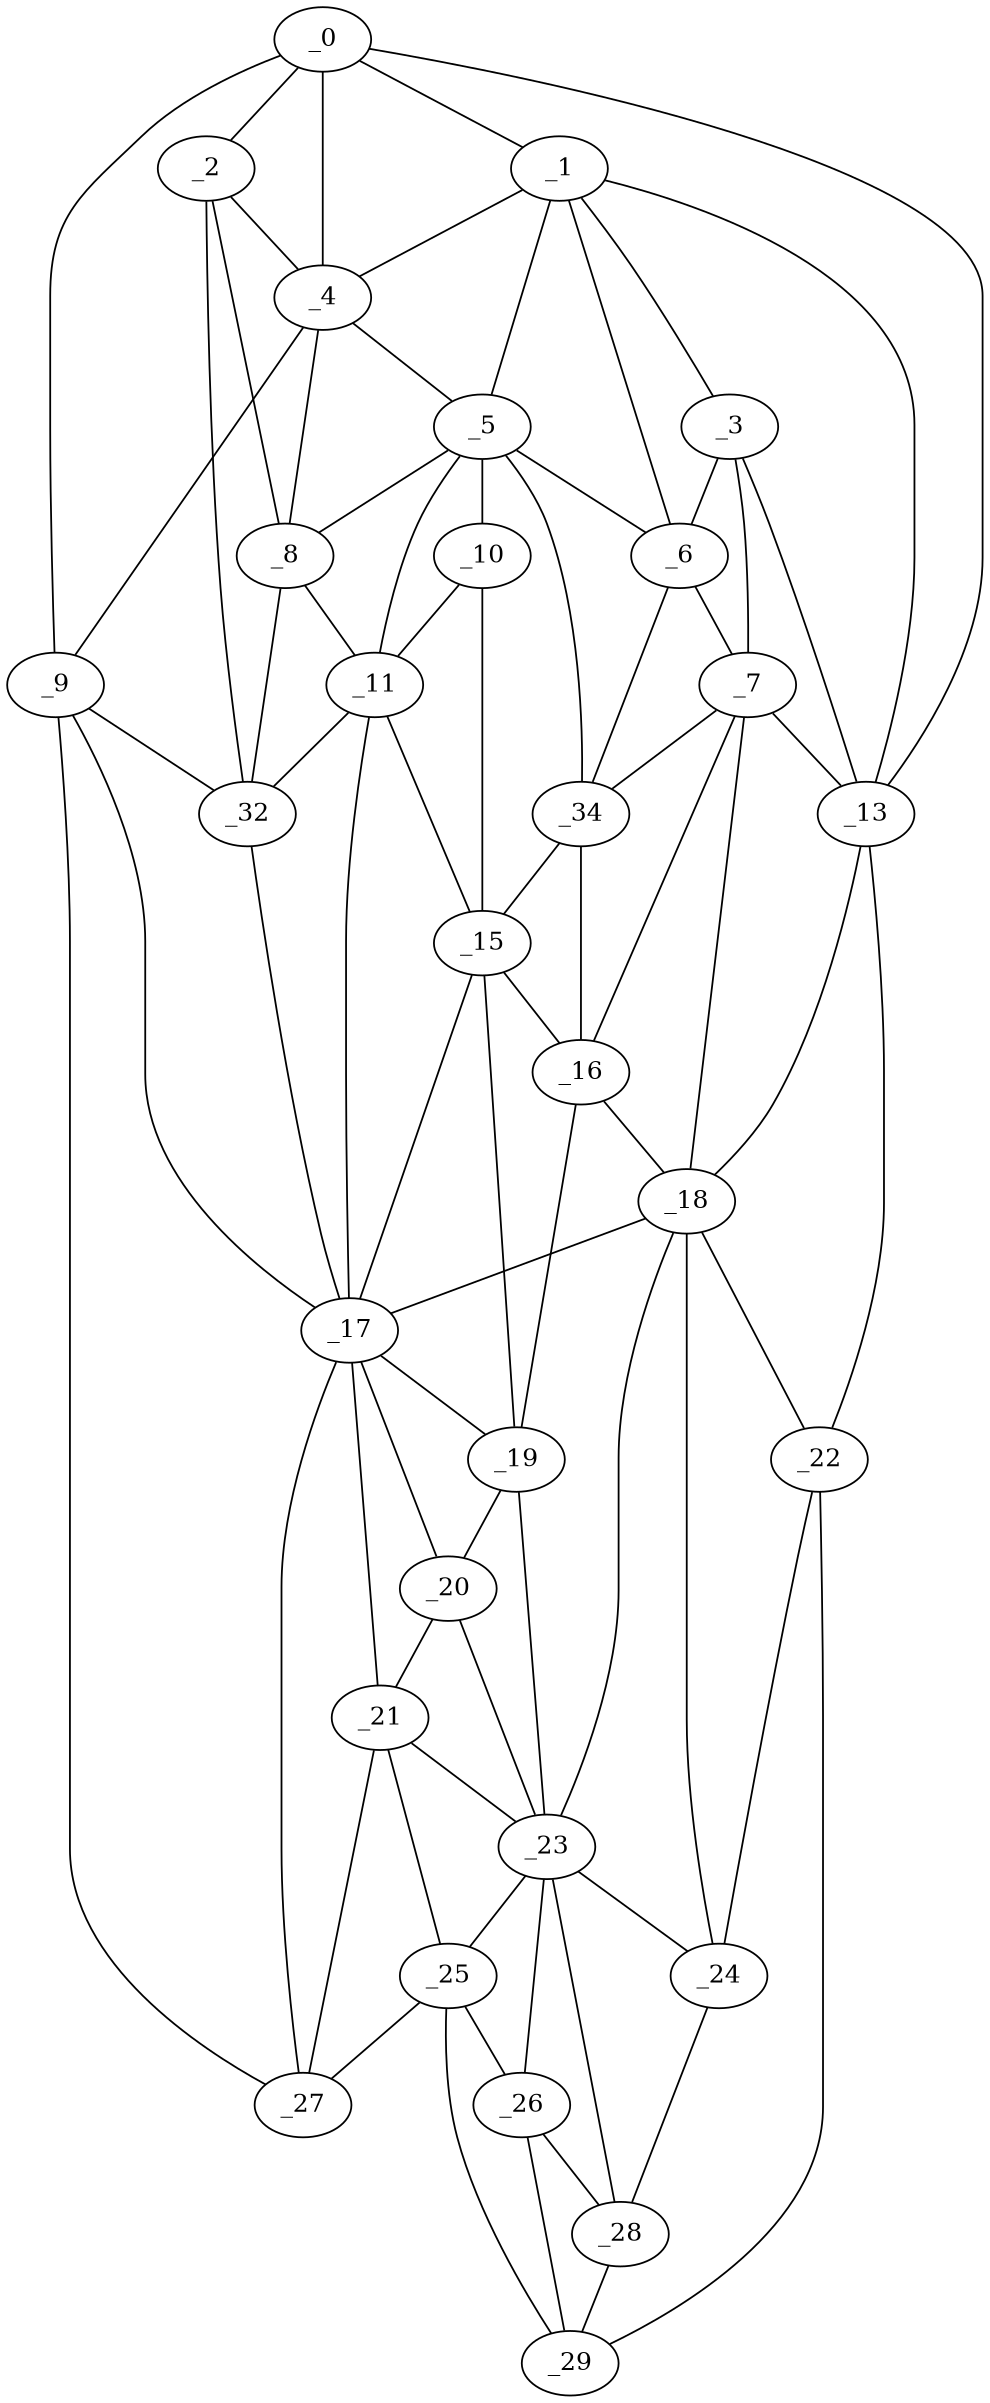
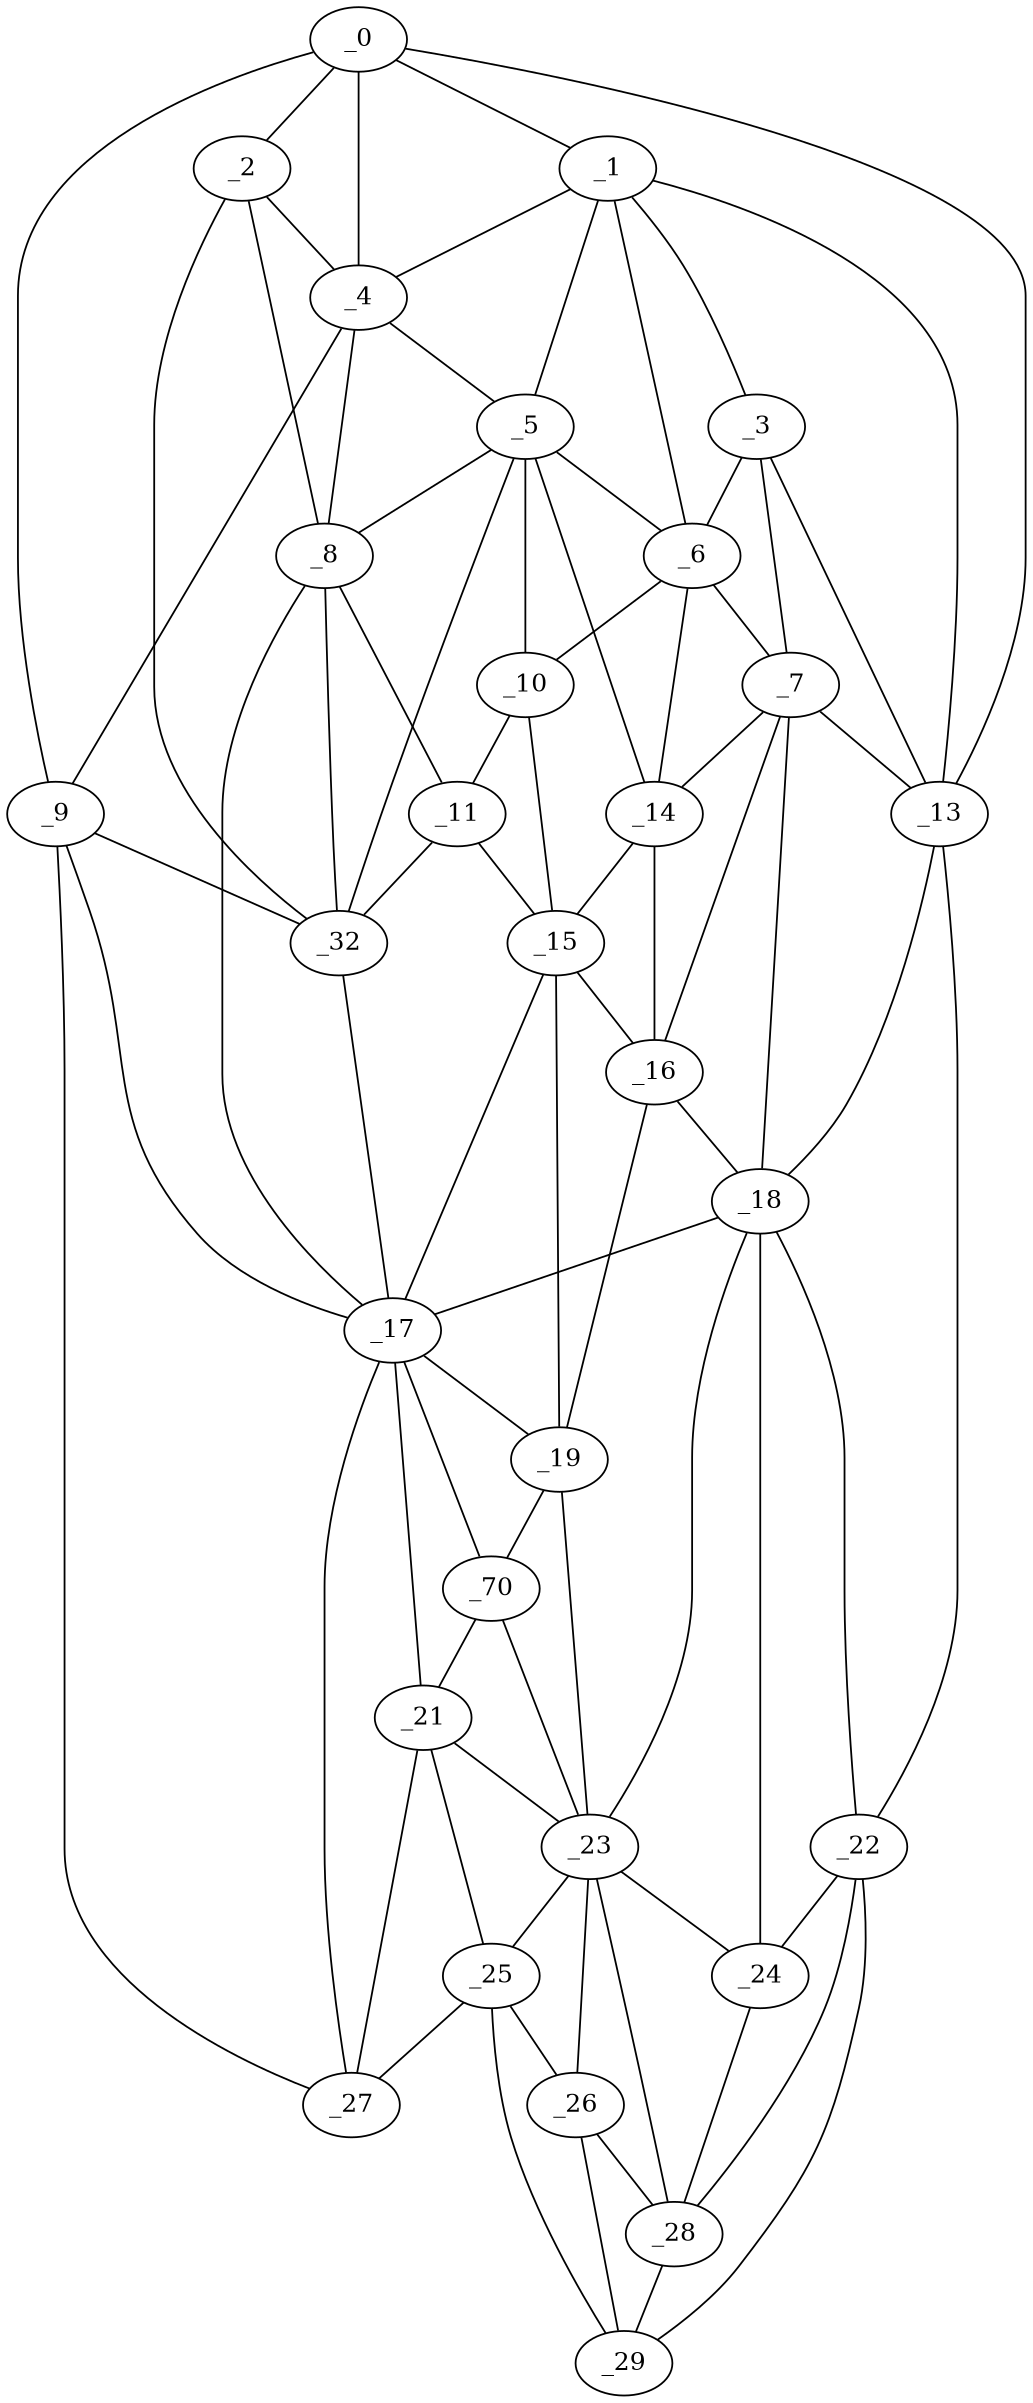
edge "_5" -- "_11": now "_5" -- "_32"
edge "_6" -- "_10": added
node "_34": label "_34" -> "_14"
edge "_11" -- "_17": now "_8" -- "_17"
node "_20": label "_20" -> "_70"
edge "_22" -- "_28": added
